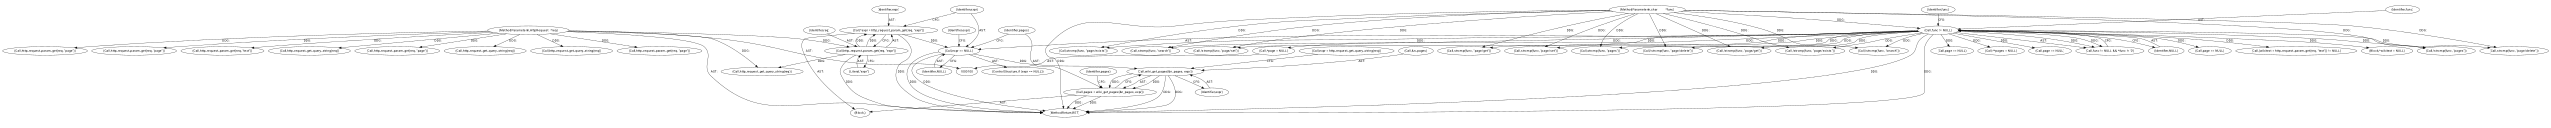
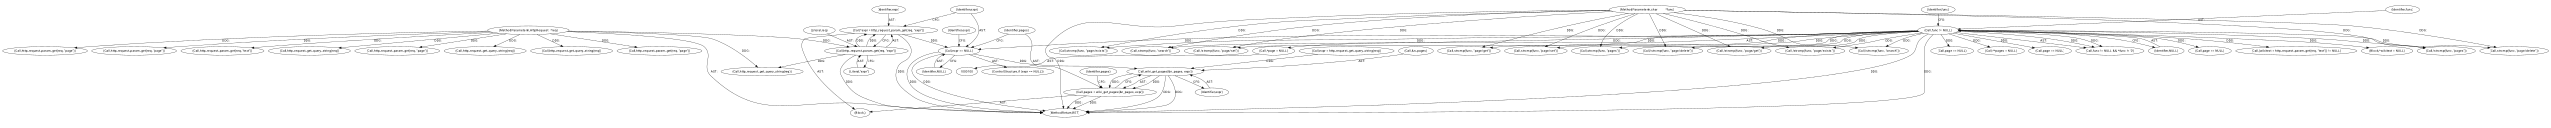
edge "(MethodParameterIn,char         *func)" -> "(Call,func != NULL)": removed, label "DDG:"
node "(Identifier,req)": label "(Identifier,req)" -> "(Literal,req)"
edge "(Call,func != NULL && *func != '0')" -> "(Call,func != NULL)": removed, label "CFG:"
edge "(Call,func != NULL)" -> "(Call,expr == NULL)": label "AST: " -> "DDG: "
edge "(Call,func != NULL)" -> "(Call,*page = NULL)": label "DDG: " -> "AST: "
edge "(MethodParameterIn,HttpRequest  *req)" -> "1000100": removed, label "AST:"
edge "(Call,expr = http_request_get_query_string(req))" -> "(Call,wiki_get_pages(&n_pages, expr))": label "CFG: " -> "DDG: "
